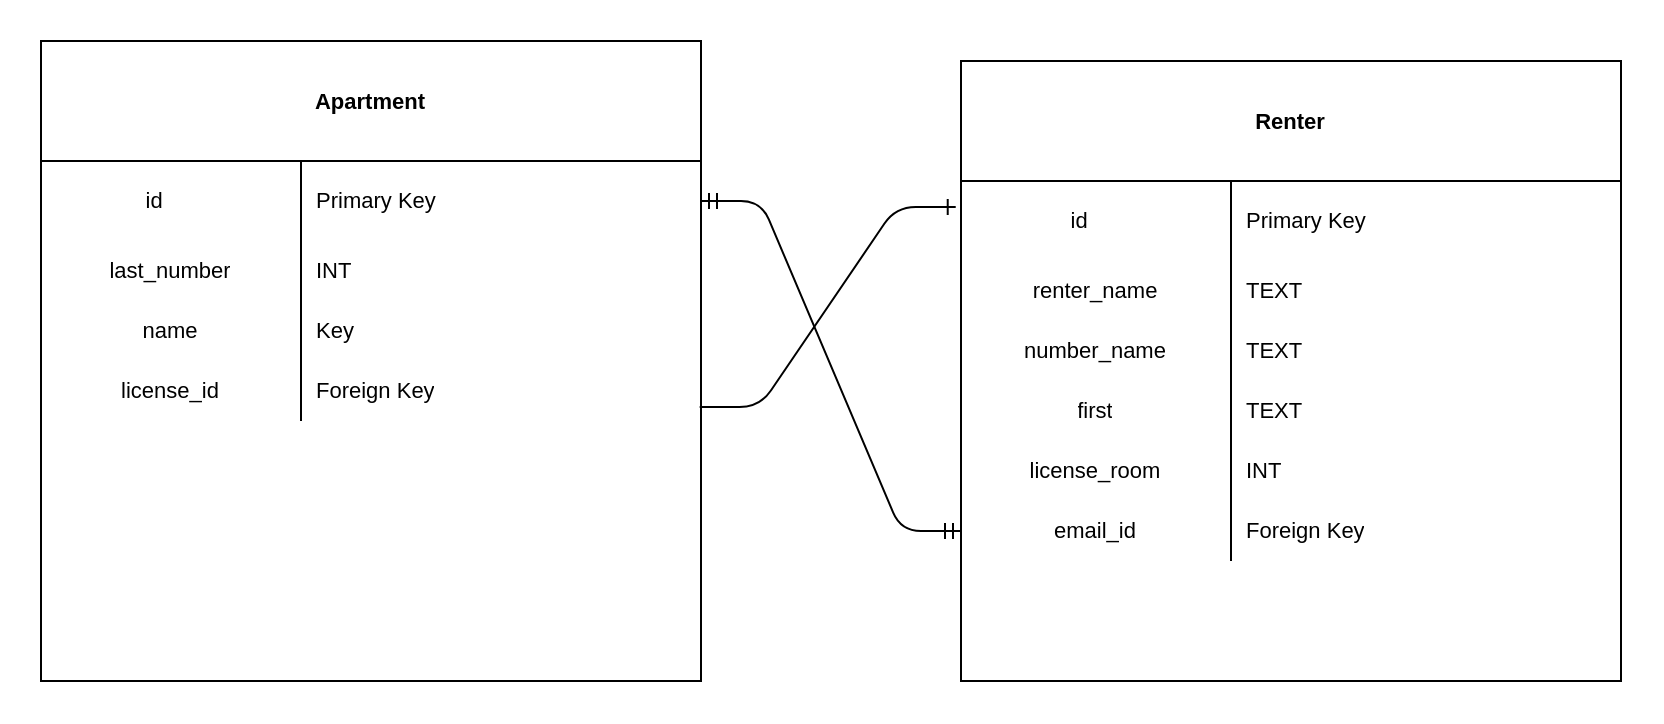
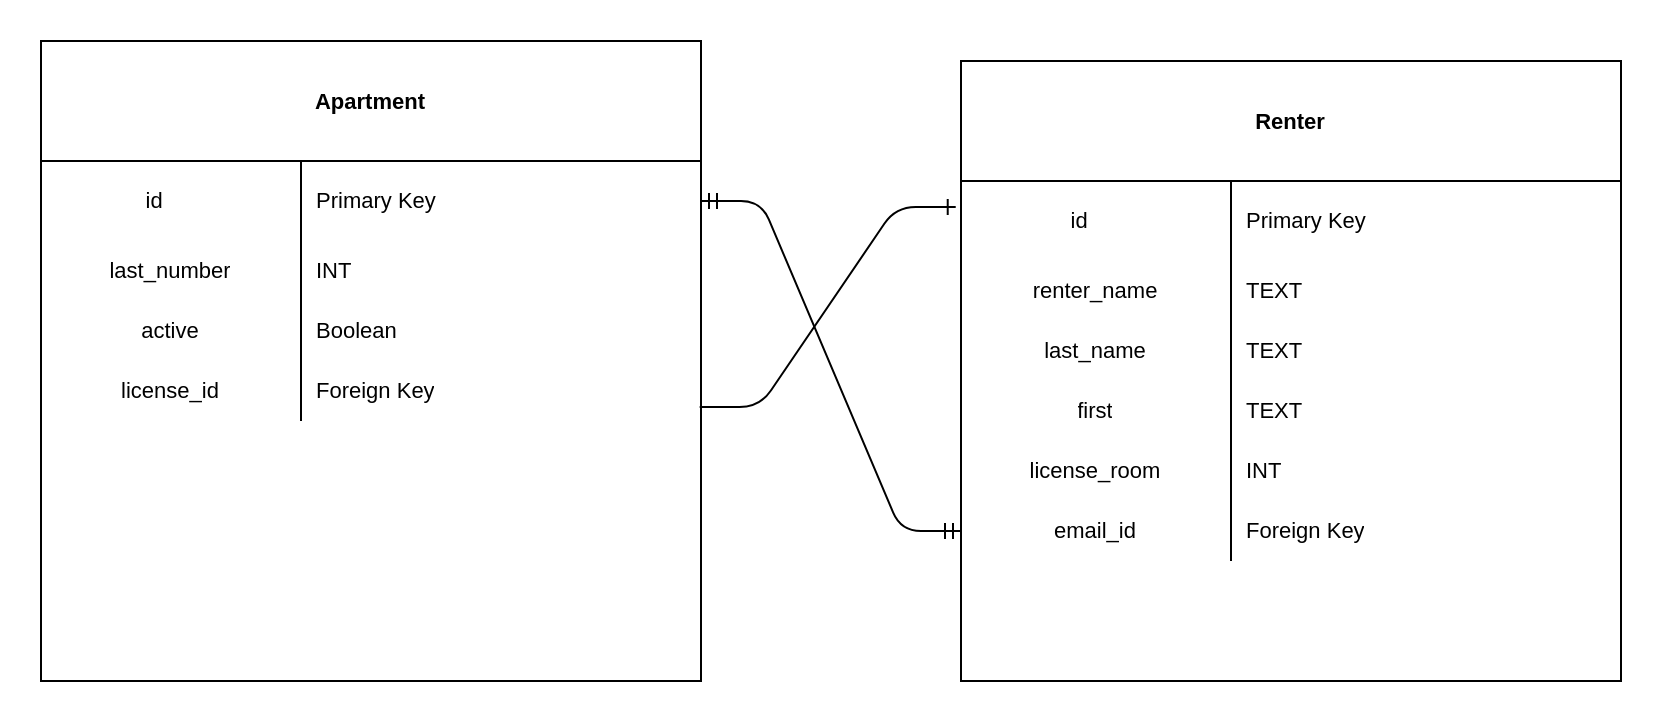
node "name": label "name" -> "active"
node "Key": label "Key" -> "Boolean"
node "number_name": label "number_name" -> "last_name"
